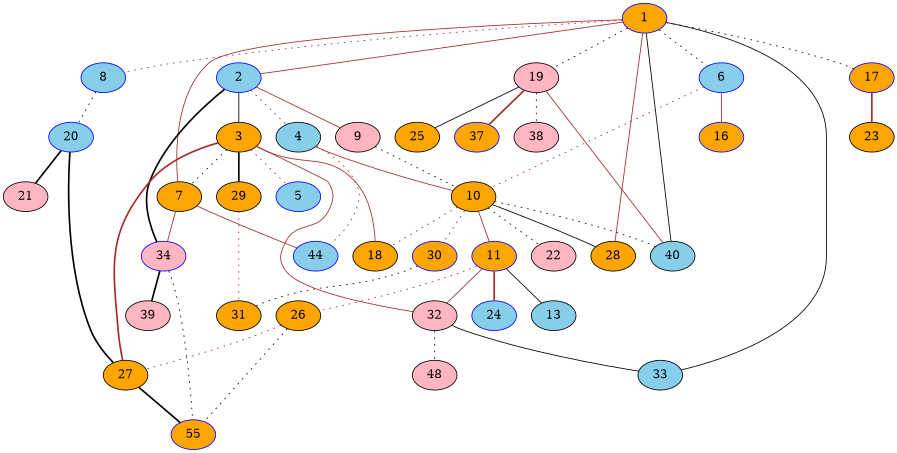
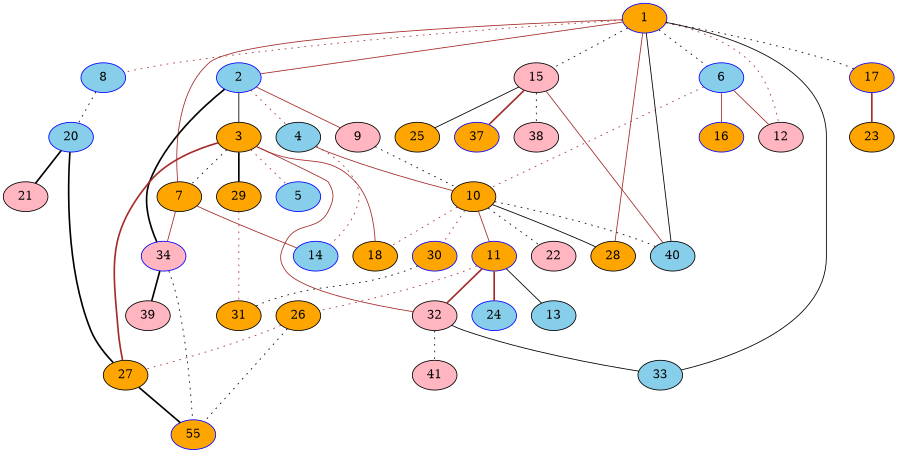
node "19": label "19" -> "15"
node "12": added
node "44": label "44" -> "14"
edge "11" -- "32": style solid -> bold
node "48": label "48" -> "41"
